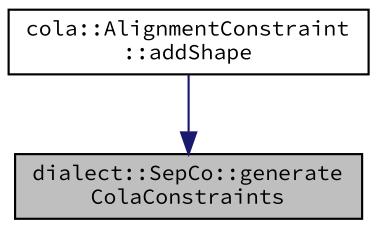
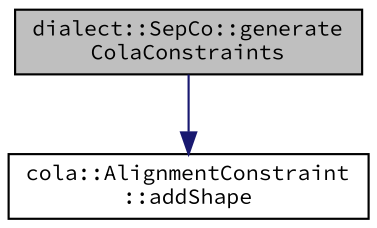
edge "cola::AlignmentConstraint ::addShape" -> "dialect::SepCo::generate ColaConstraints": reversed
